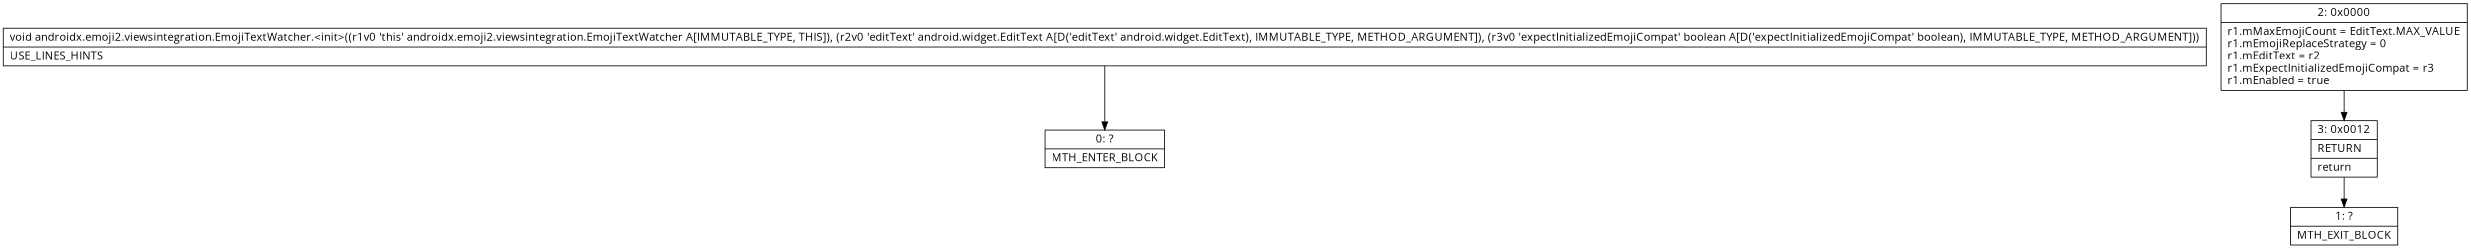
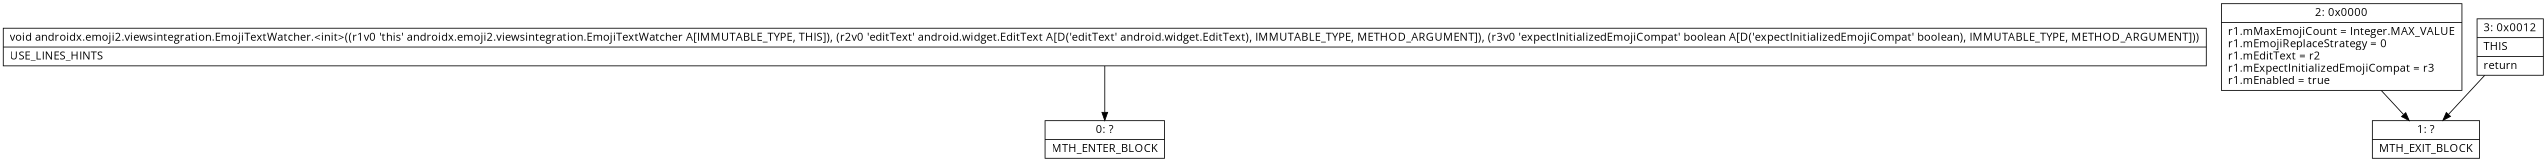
node "2: 0x0000": text "r1.mMaxEmojiCount = EditText.MAX_VALUE" -> "r1.mMaxEmojiCount = Integer.MAX_VALUE"
edge "2: 0x0000" -> "3: 0x0012": now "2: 0x0000" -> "1: ?"
node "3: 0x0012": text "RETURN" -> "THIS"
